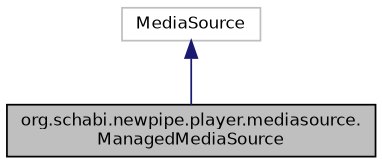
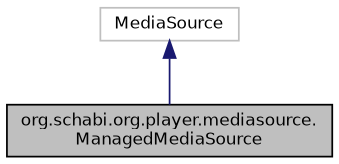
node "org.schabi.newpipe.player.mediasource. ManagedMediaSource": label "org.schabi.newpipe.player.mediasource. ManagedMediaSource" -> "org.schabi.org.player.mediasource. ManagedMediaSource"
